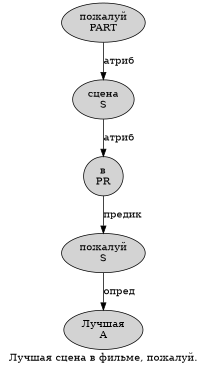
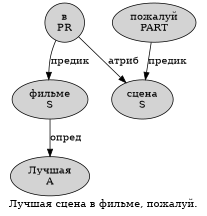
edge "пожалуй PART" -> "сцена S": label "атриб" -> "предик"
edge "сцена S" -> "в PR": reversed
node "пожалуй S": label "пожалуй S" -> "фильме S"
